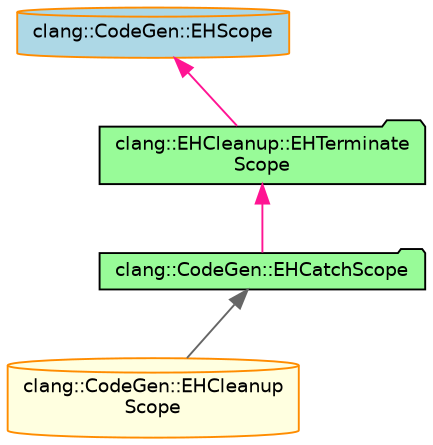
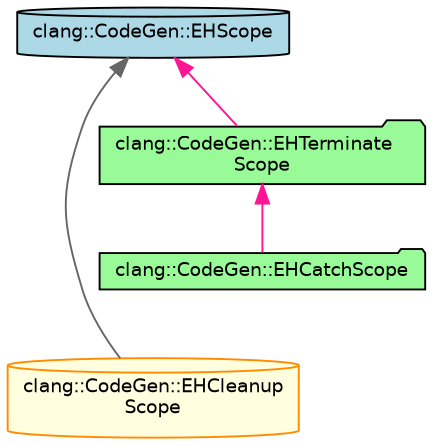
node "clang::CodeGen::EHScope": color darkorange -> black
node "clang::EHCleanup::EHTerminate Scope": label "clang::EHCleanup::EHTerminate Scope" -> "clang::CodeGen::EHTerminate Scope"
edge "clang::CodeGen::EHCleanup Scope" -> "clang::CodeGen::EHCatchScope": now "clang::CodeGen::EHCleanup Scope" -> "clang::CodeGen::EHScope"
